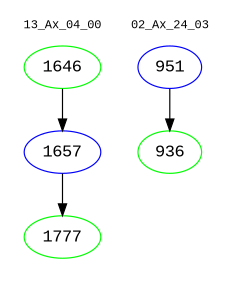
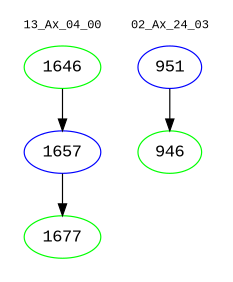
node "936": label "936" -> "946"
node "1777": label "1777" -> "1677"
